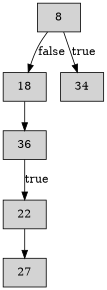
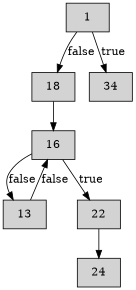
node "8": label "8" -> "1"
node "36": label "36" -> "16"
node "13": added
node "27": label "27" -> "24"
